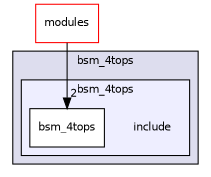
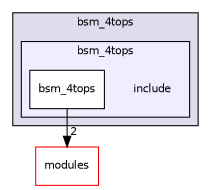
edge "modules" -> "bsm_4tops": reversed
